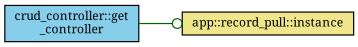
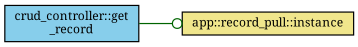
node "crud_controller::get _controller": label "crud_controller::get _controller" -> "crud_controller::get _record"
